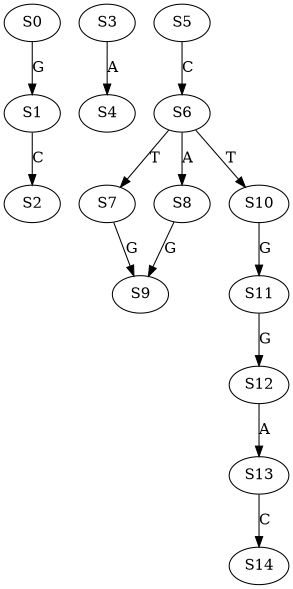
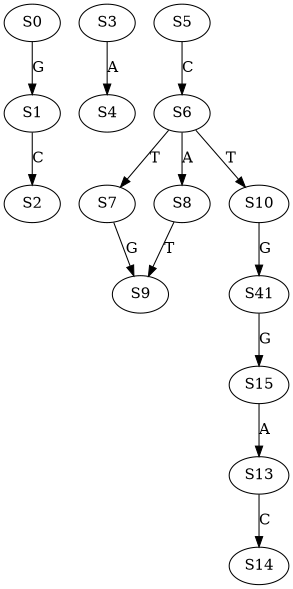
edge "S8" -> "S9": label "G" -> "T"
node "S11": label "S11" -> "S41"
node "S12": label "S12" -> "S15"
